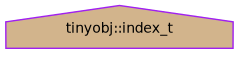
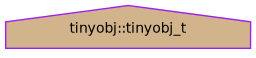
node "tinyobj::index_t": label "tinyobj::index_t" -> "tinyobj::tinyobj_t"
